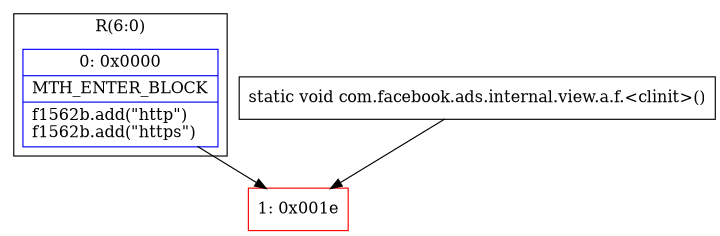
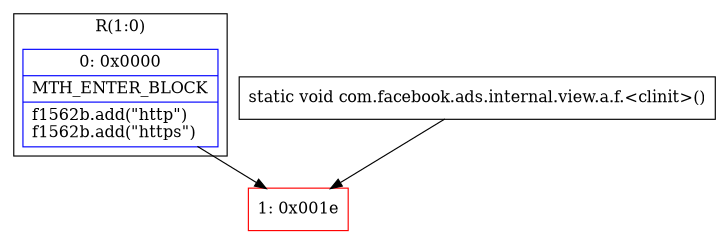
cluster "R(6:0)": label "R(6:0)" -> "R(1:0)"
